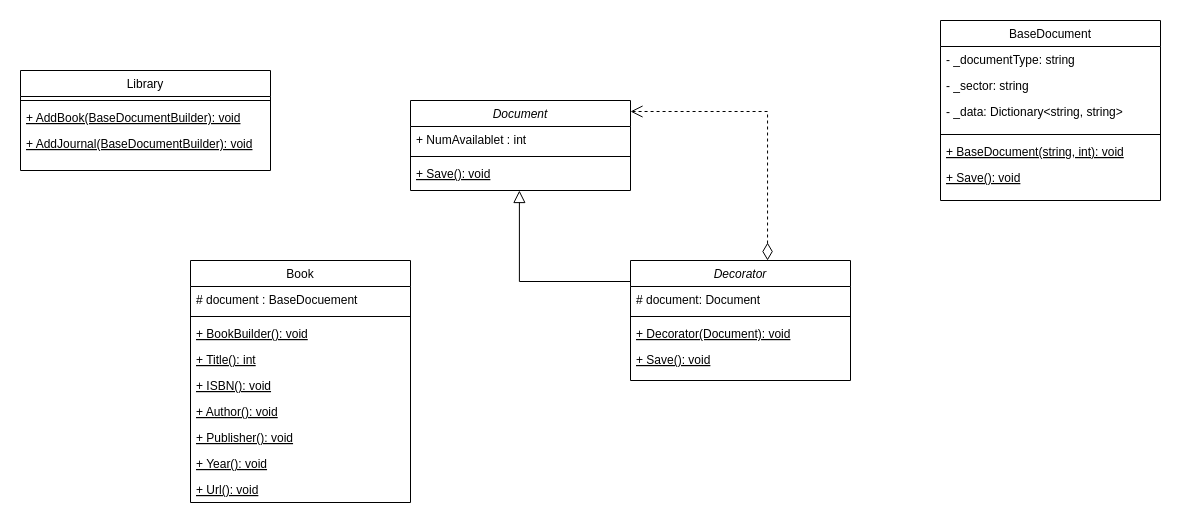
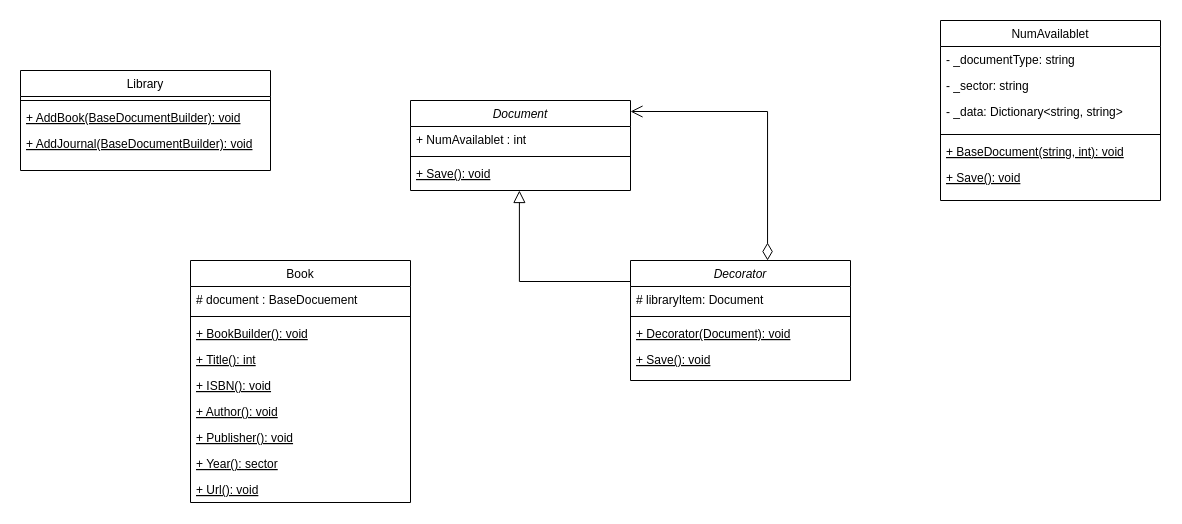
node "BaseDocument": label "BaseDocument" -> "NumAvailablet"
edge "Document" -- "Decorator": style dashed -> solid
node "# document: Document": label "# document: Document" -> "# libraryItem: Document"
node "+ Year(): void": label "+ Year(): void" -> "+ Year(): sector"
